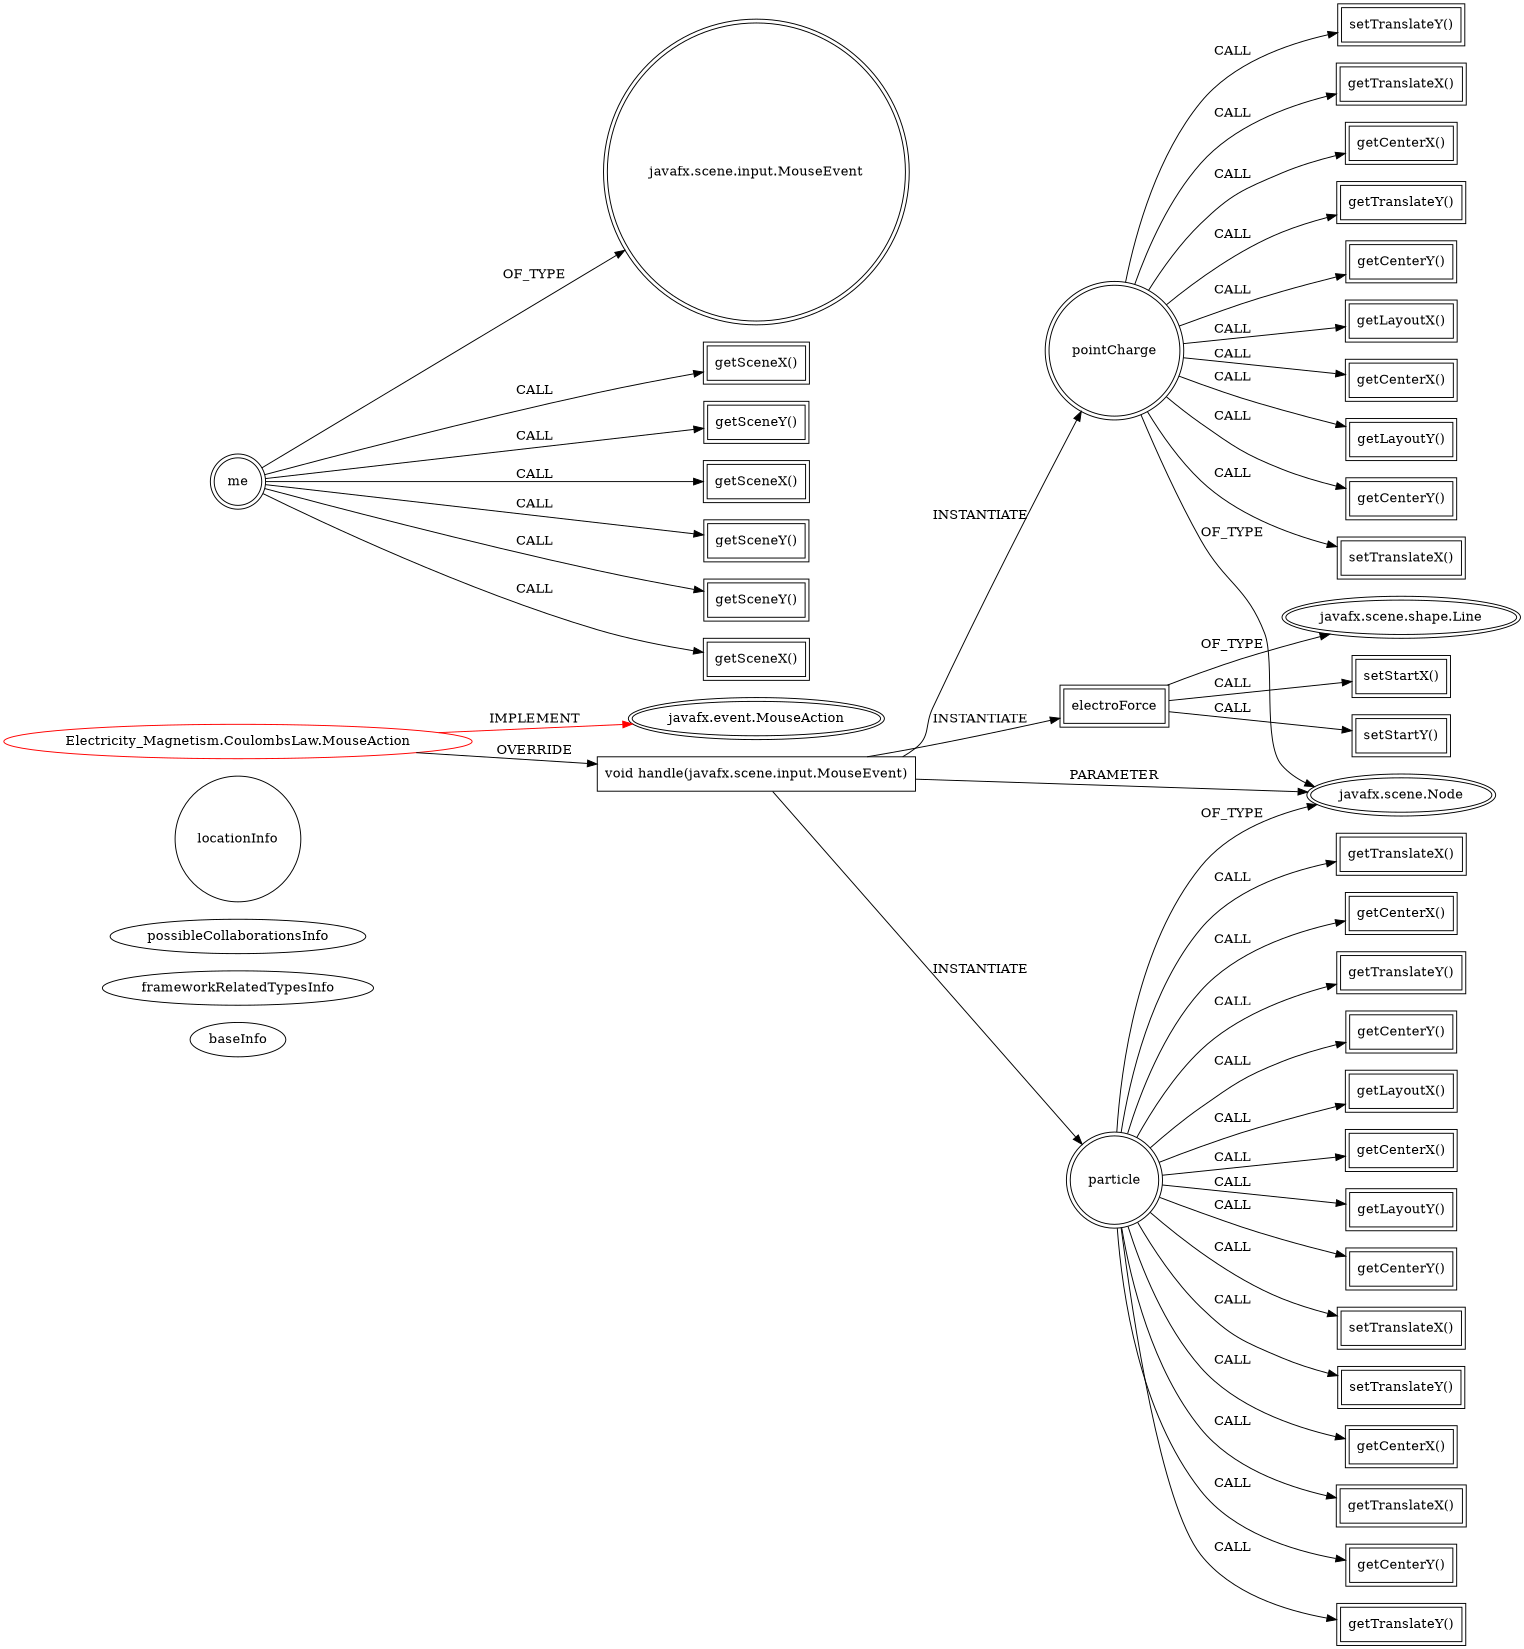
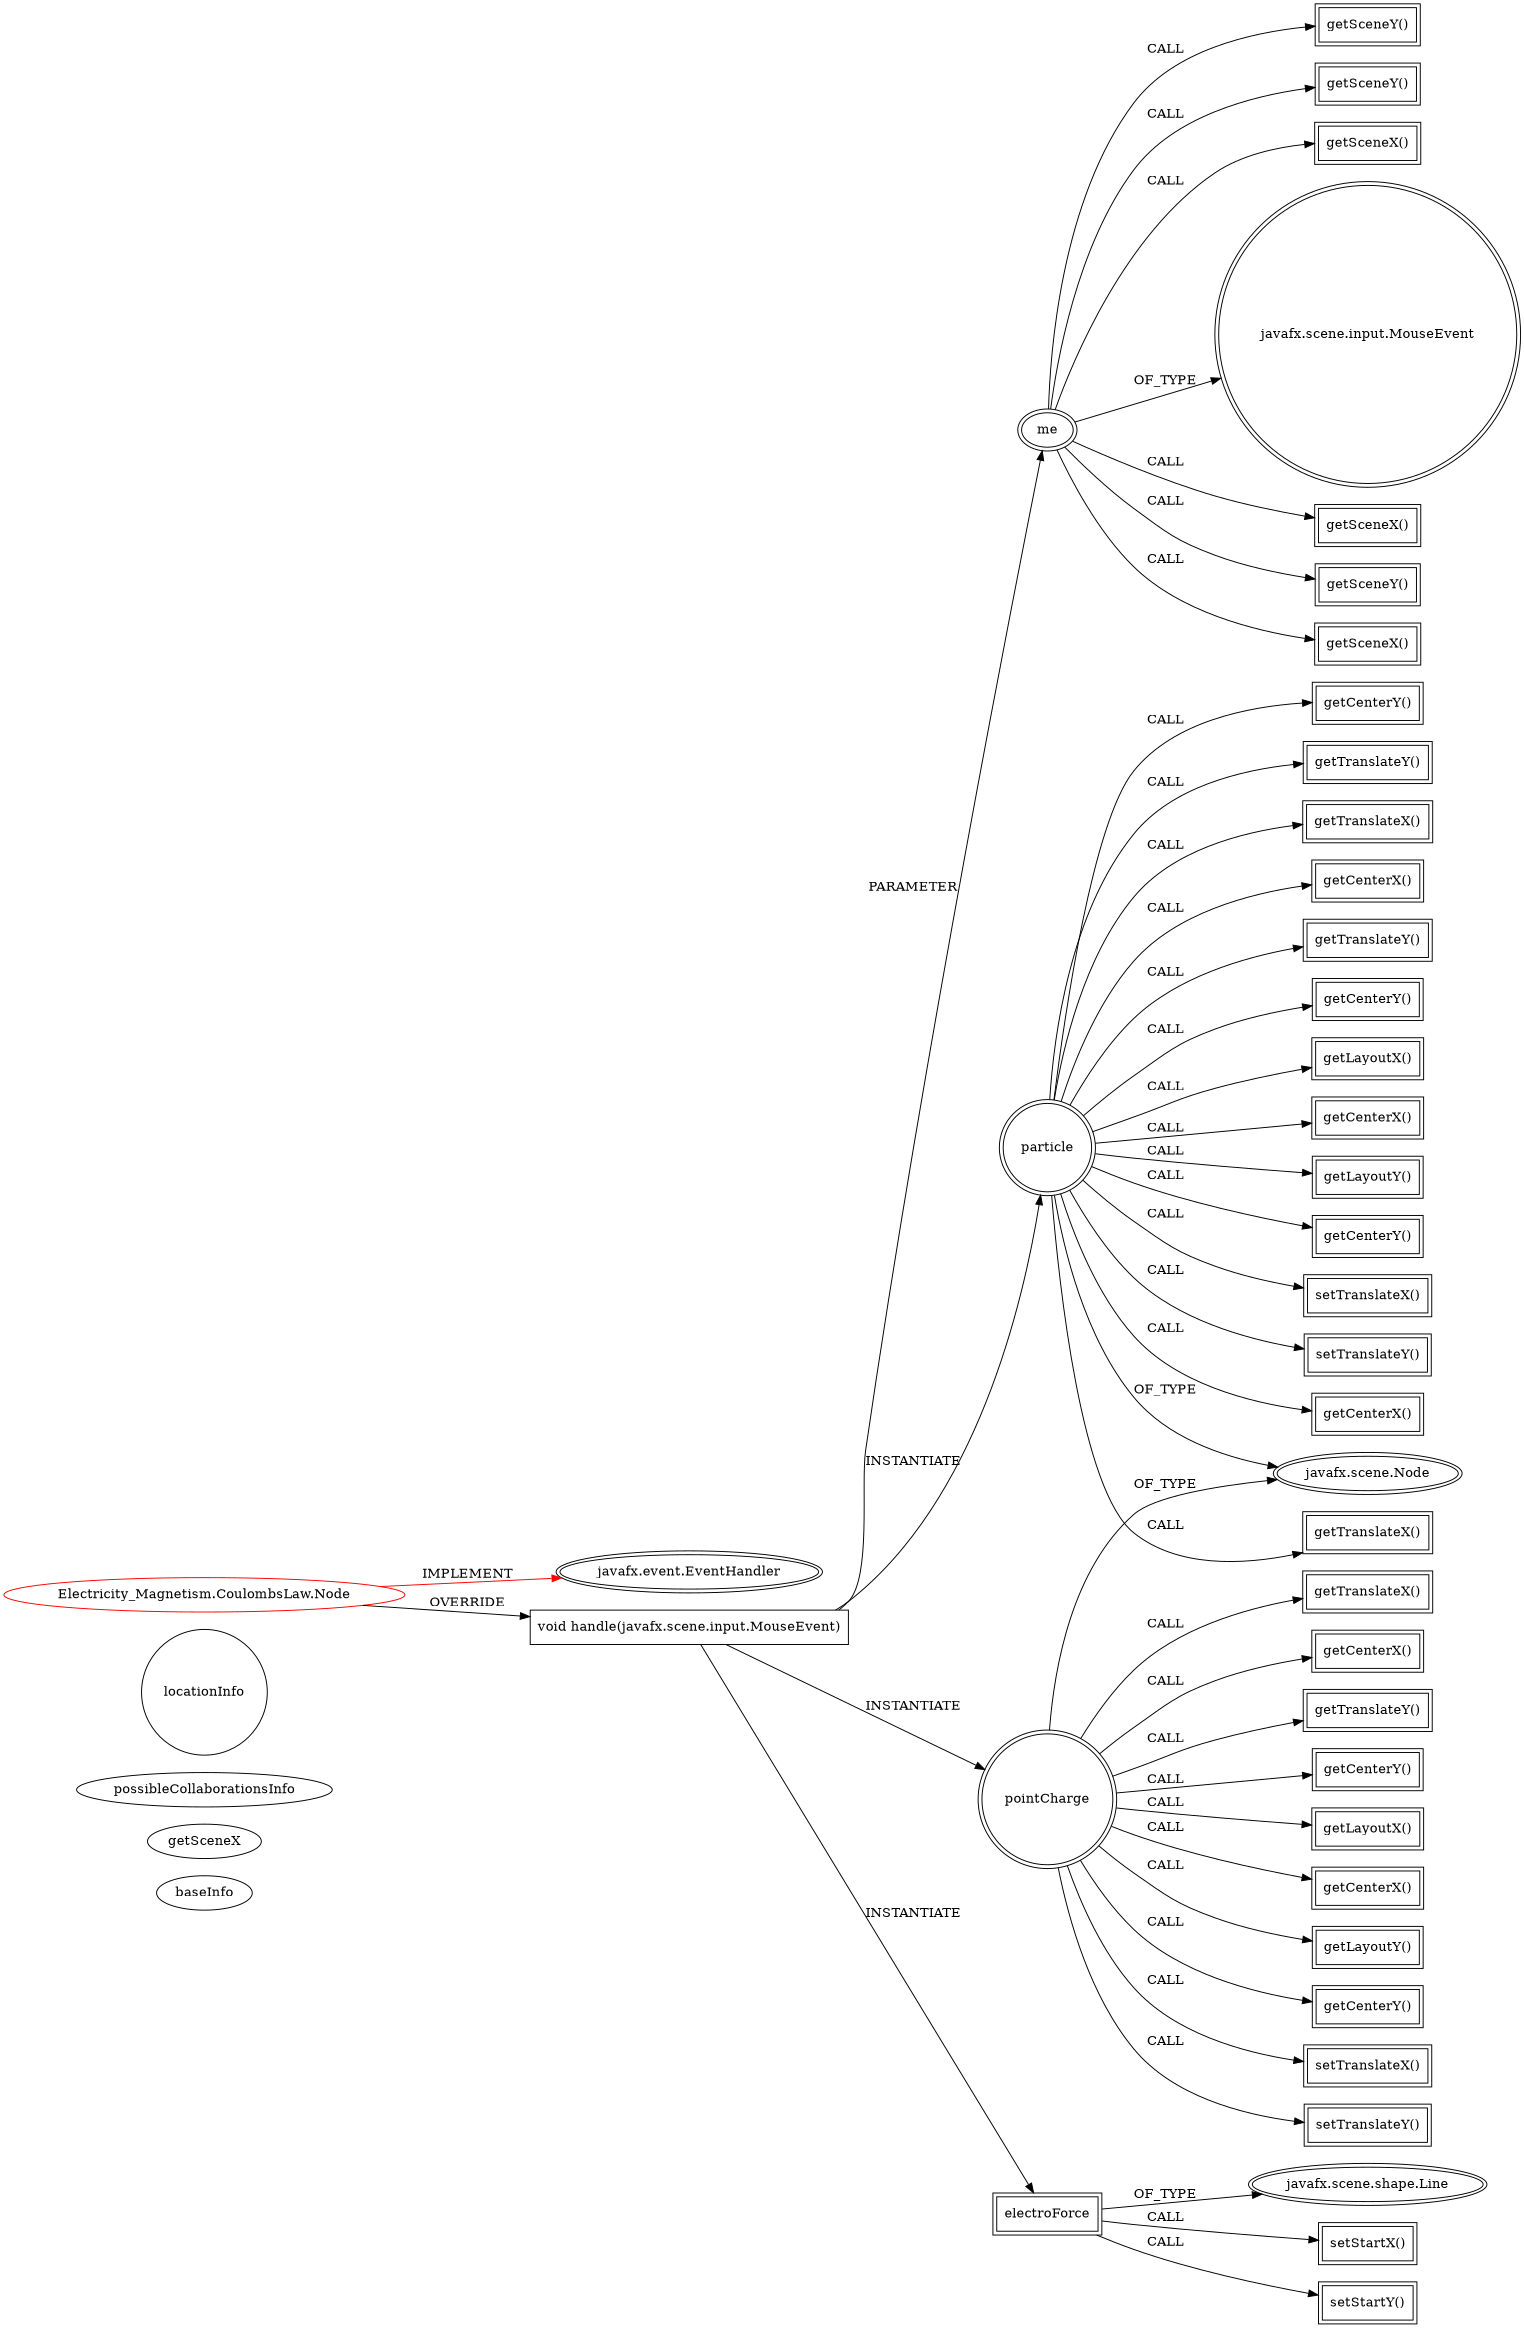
node "me": shape circle -> ellipse
node "javafx.event.MouseAction": label "javafx.event.MouseAction" -> "javafx.event.EventHandler"
node "Electricity_Magnetism.CoulombsLaw.MouseAction": label "Electricity_Magnetism.CoulombsLaw.MouseAction" -> "Electricity_Magnetism.CoulombsLaw.Node"
edge "void handle(javafx.scene.input.MouseEvent)" -> "javafx.scene.Node": now "void handle(javafx.scene.input.MouseEvent)" -> "me"
node "frameworkRelatedTypesInfo": label "frameworkRelatedTypesInfo" -> "getSceneX"
